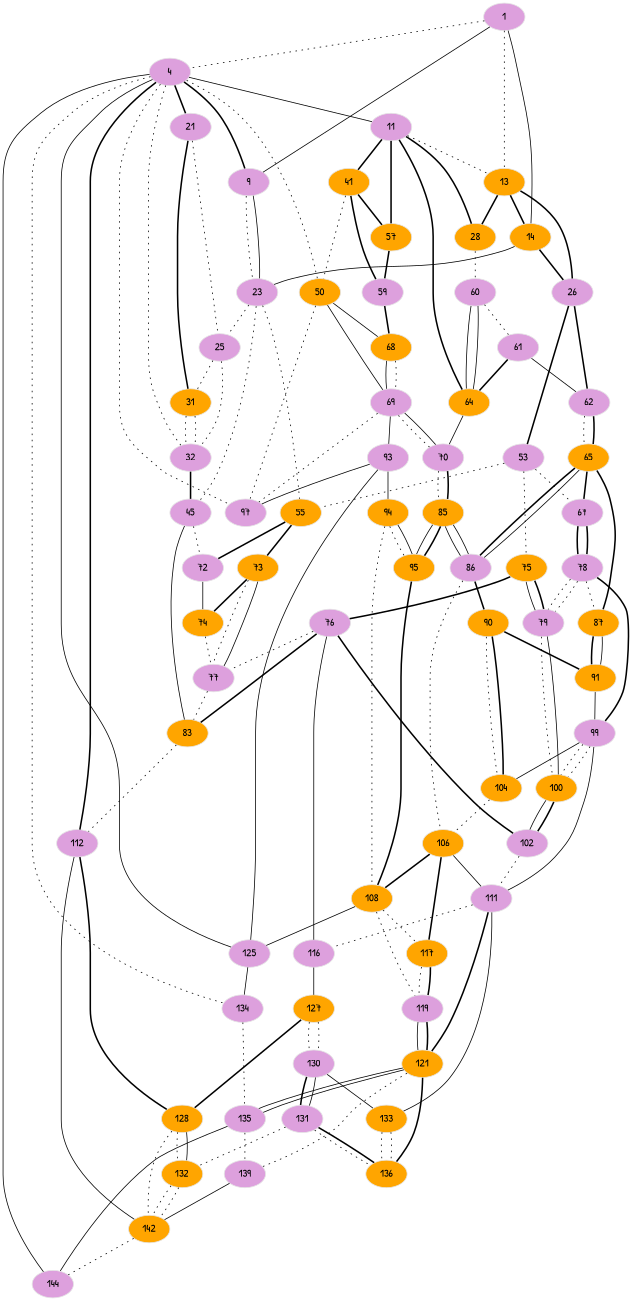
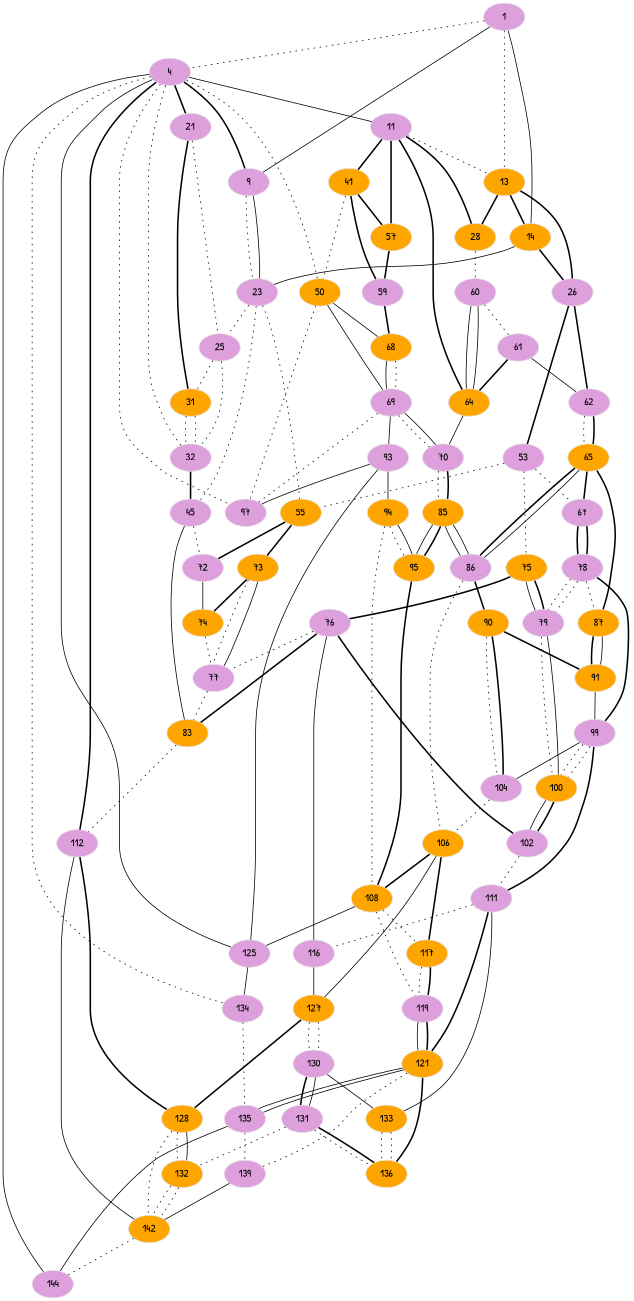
node "104": fillcolor orange -> plum
edge "99" -- "111": style solid -> bold
edge "106" -- "111": now "106" -- "127"
